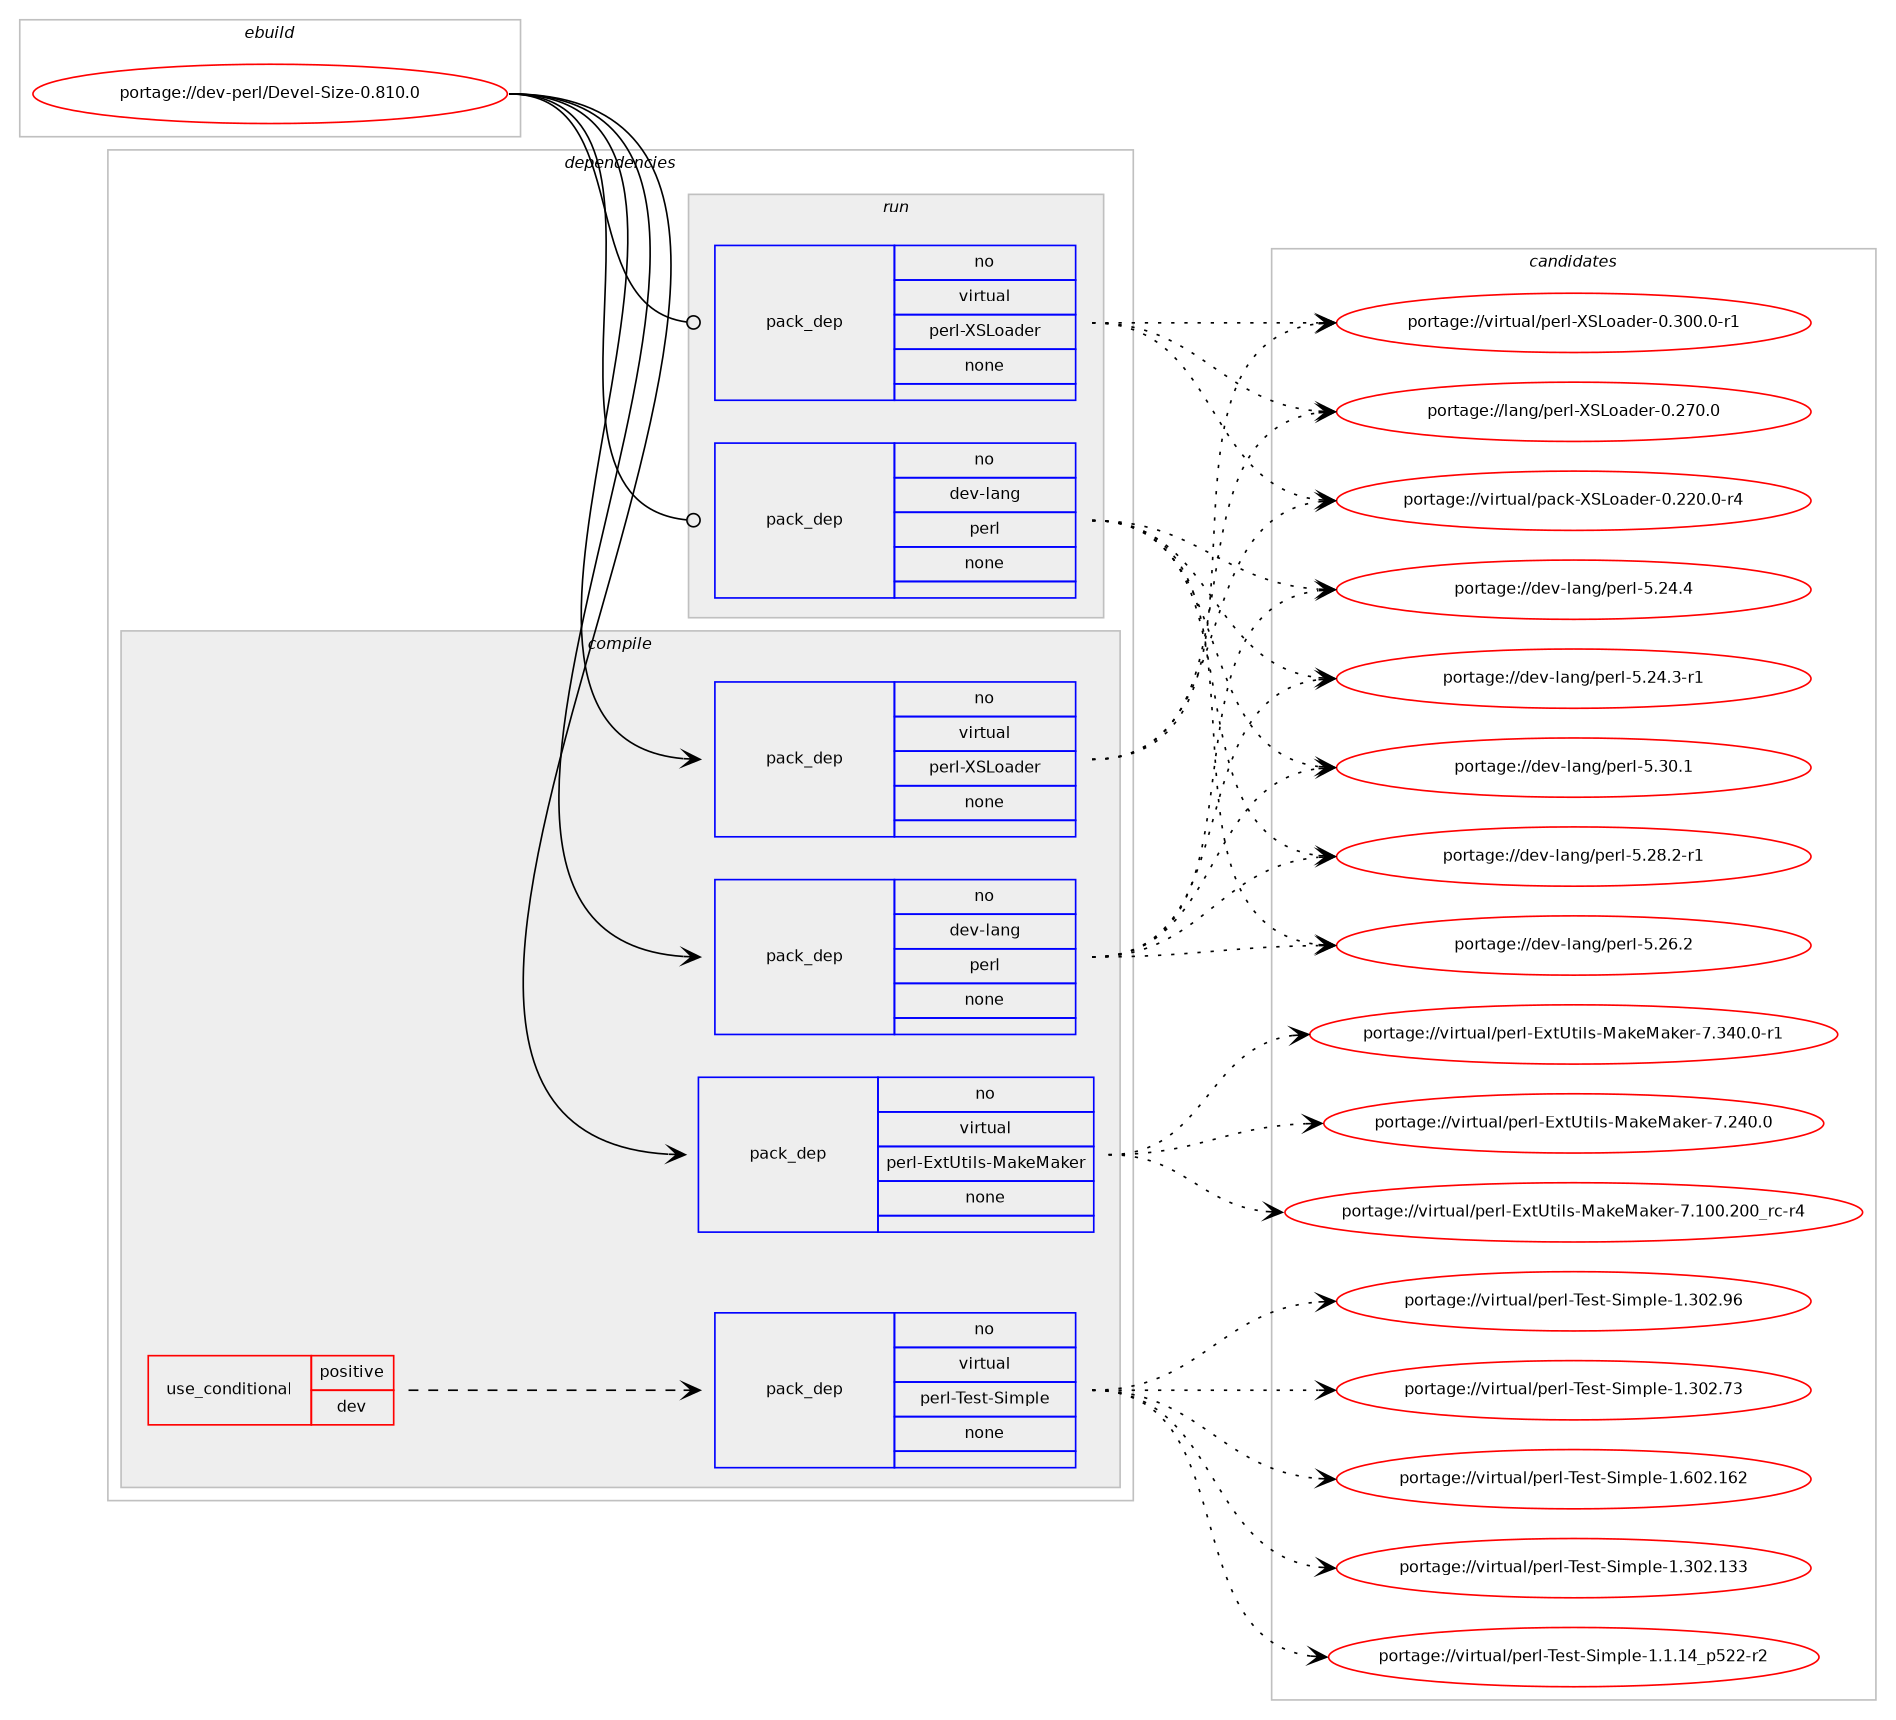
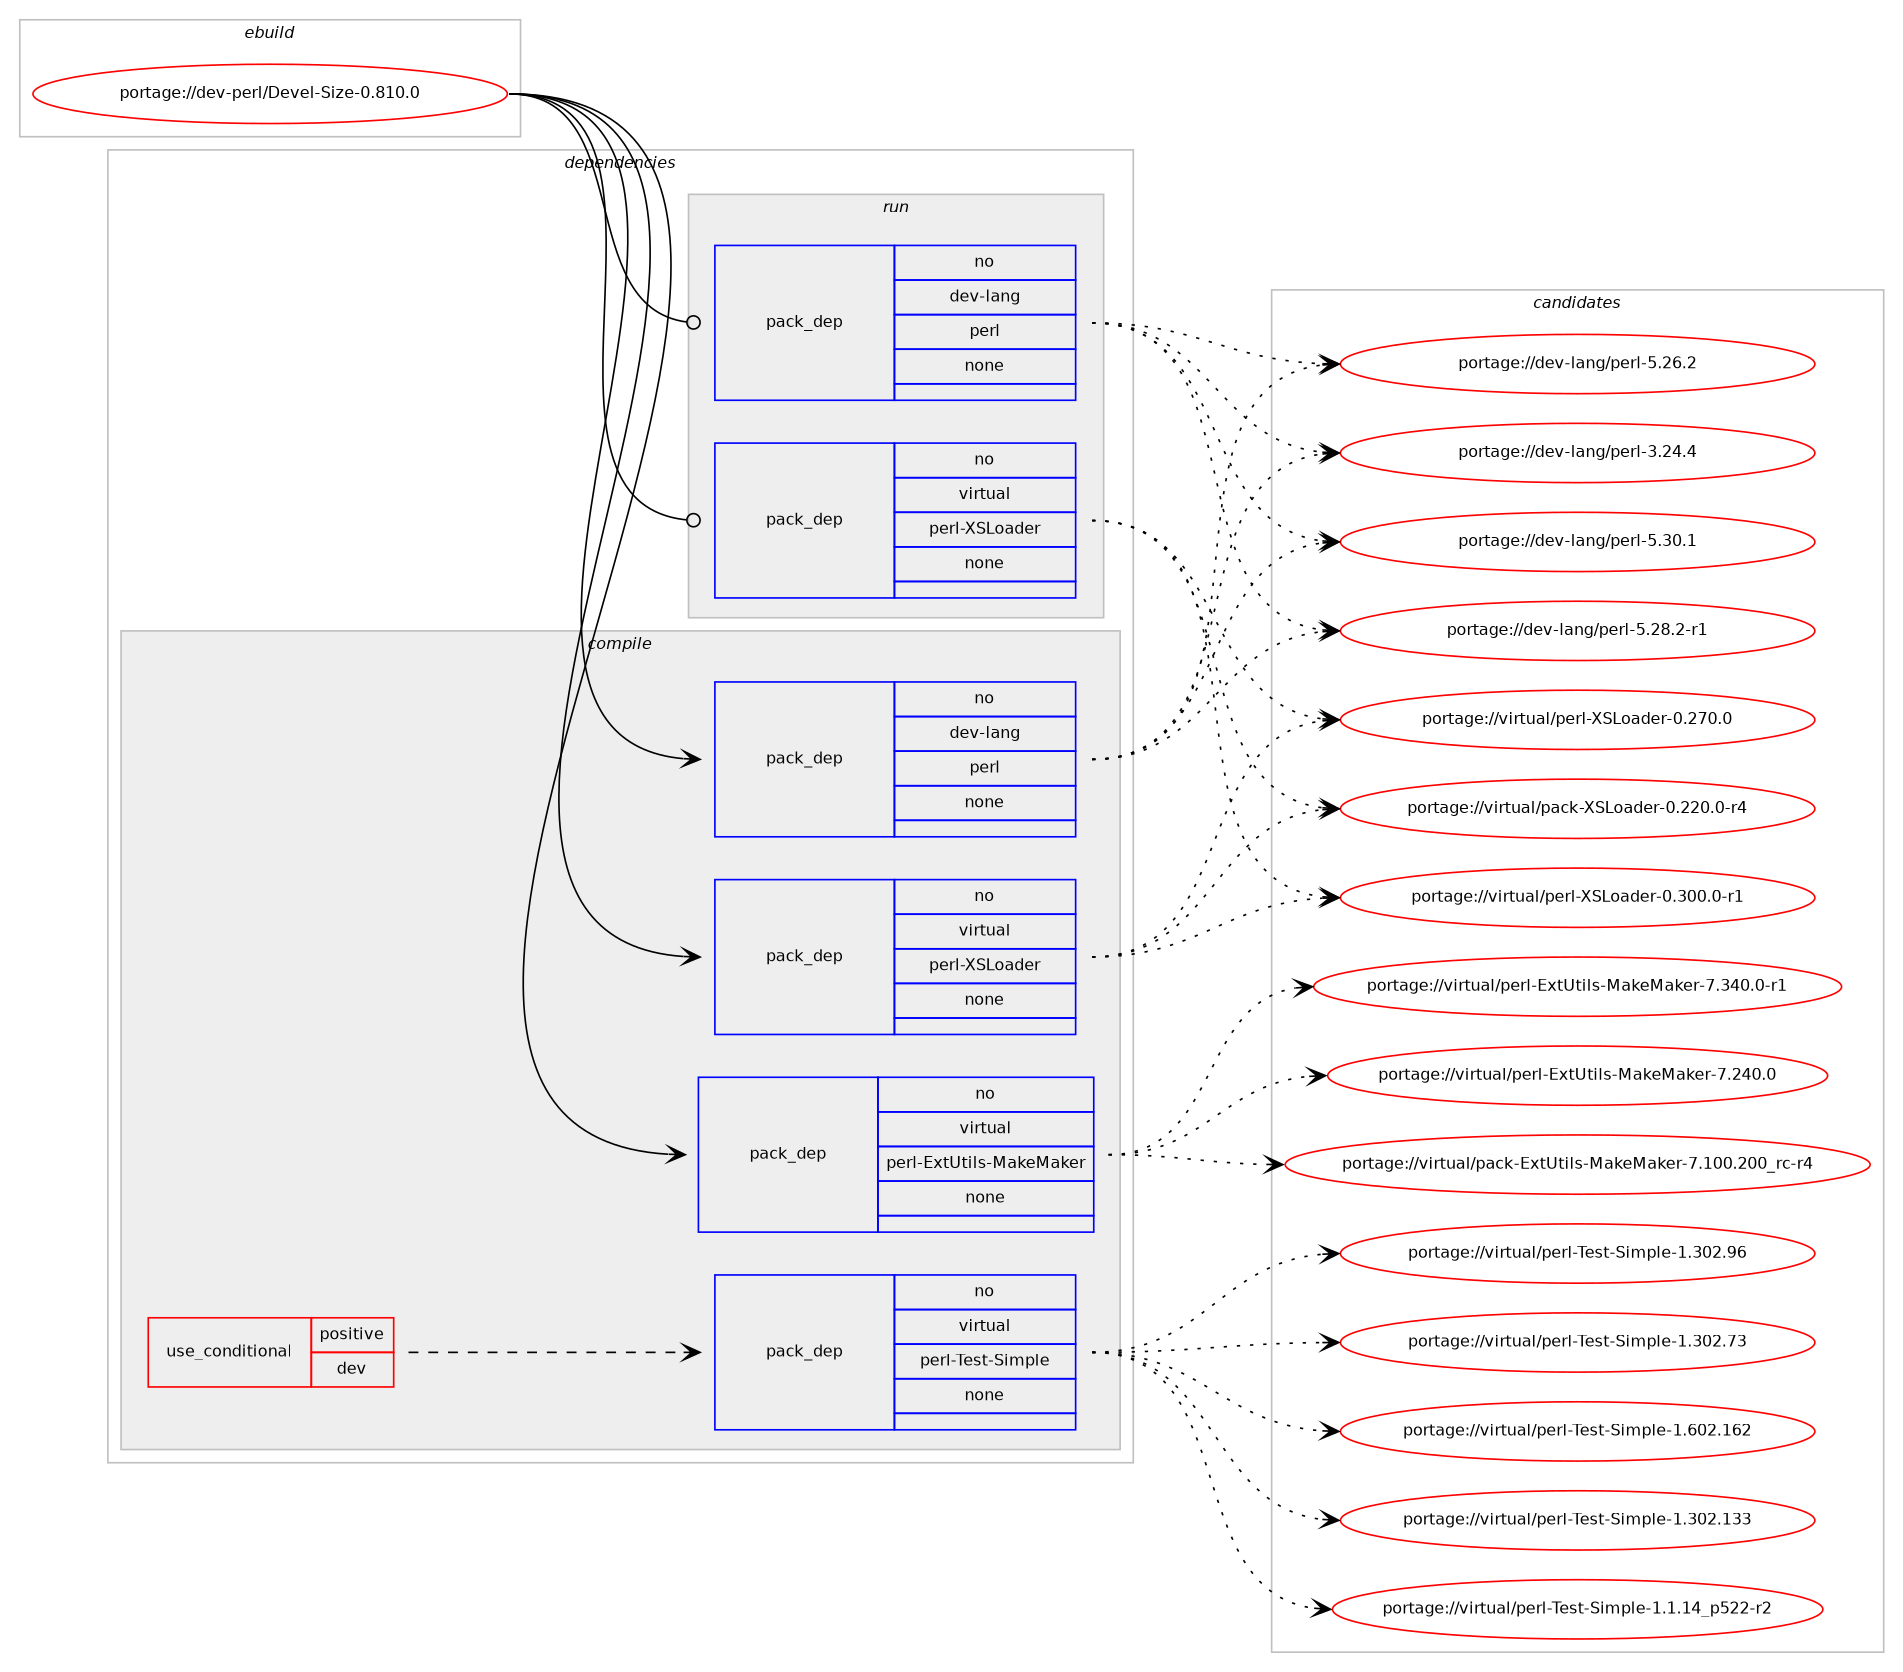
node "portage://lang/perl-XSLoader-0.270.0": label "portage://lang/perl-XSLoader-0.270.0" -> "portage://virtual/perl-XSLoader-0.270.0"
node "portage://dev-lang/perl-5.24.4": label "portage://dev-lang/perl-5.24.4" -> "portage://dev-lang/perl-3.24.4"
node "portage://dev-lang/perl-5.24.3-r1": removed
node "portage://virtual/perl-ExtUtils-MakeMaker-7.100.200_rc-r4": label "portage://virtual/perl-ExtUtils-MakeMaker-7.100.200_rc-r4" -> "portage://virtual/pack-ExtUtils-MakeMaker-7.100.200_rc-r4"
